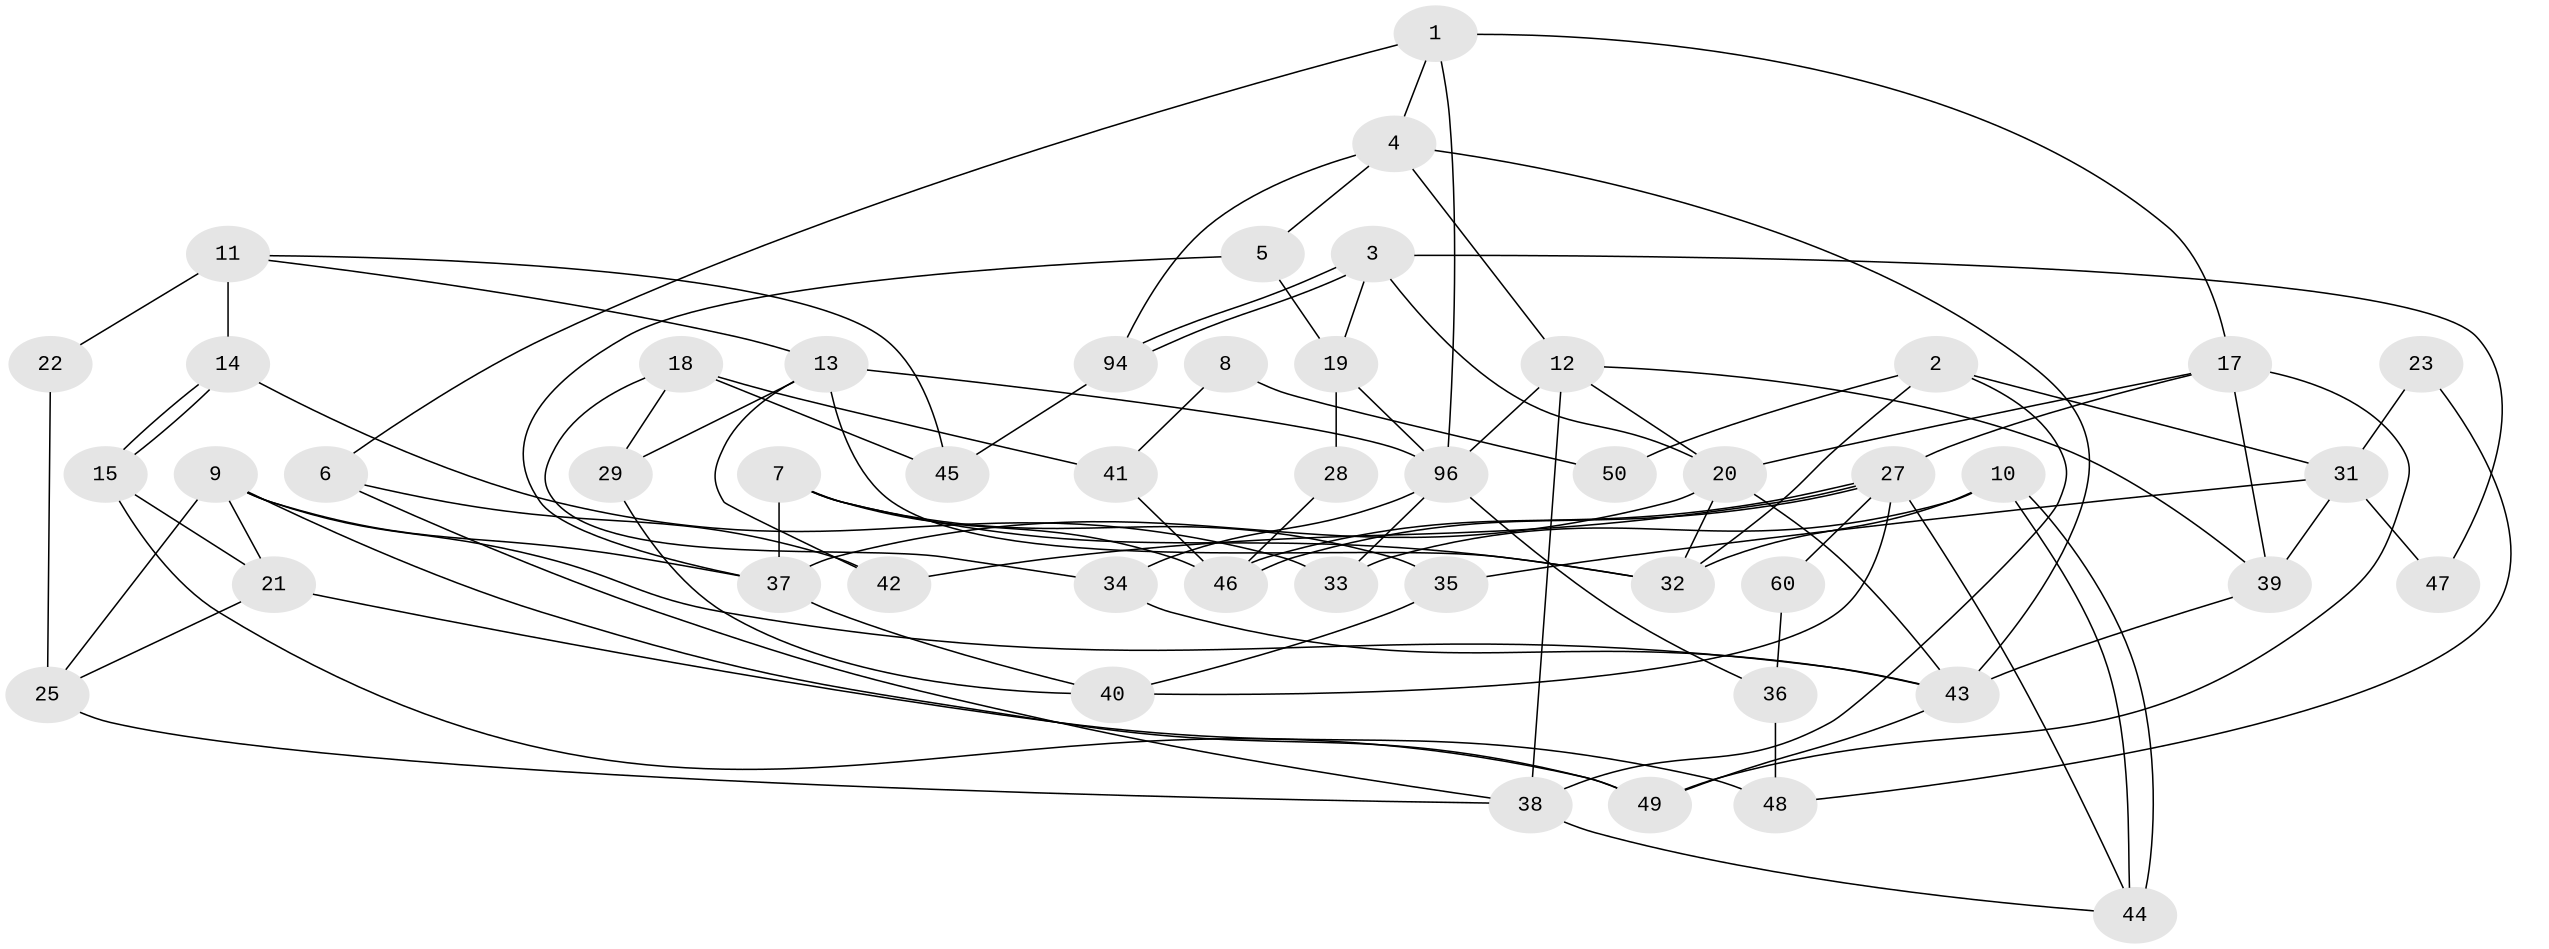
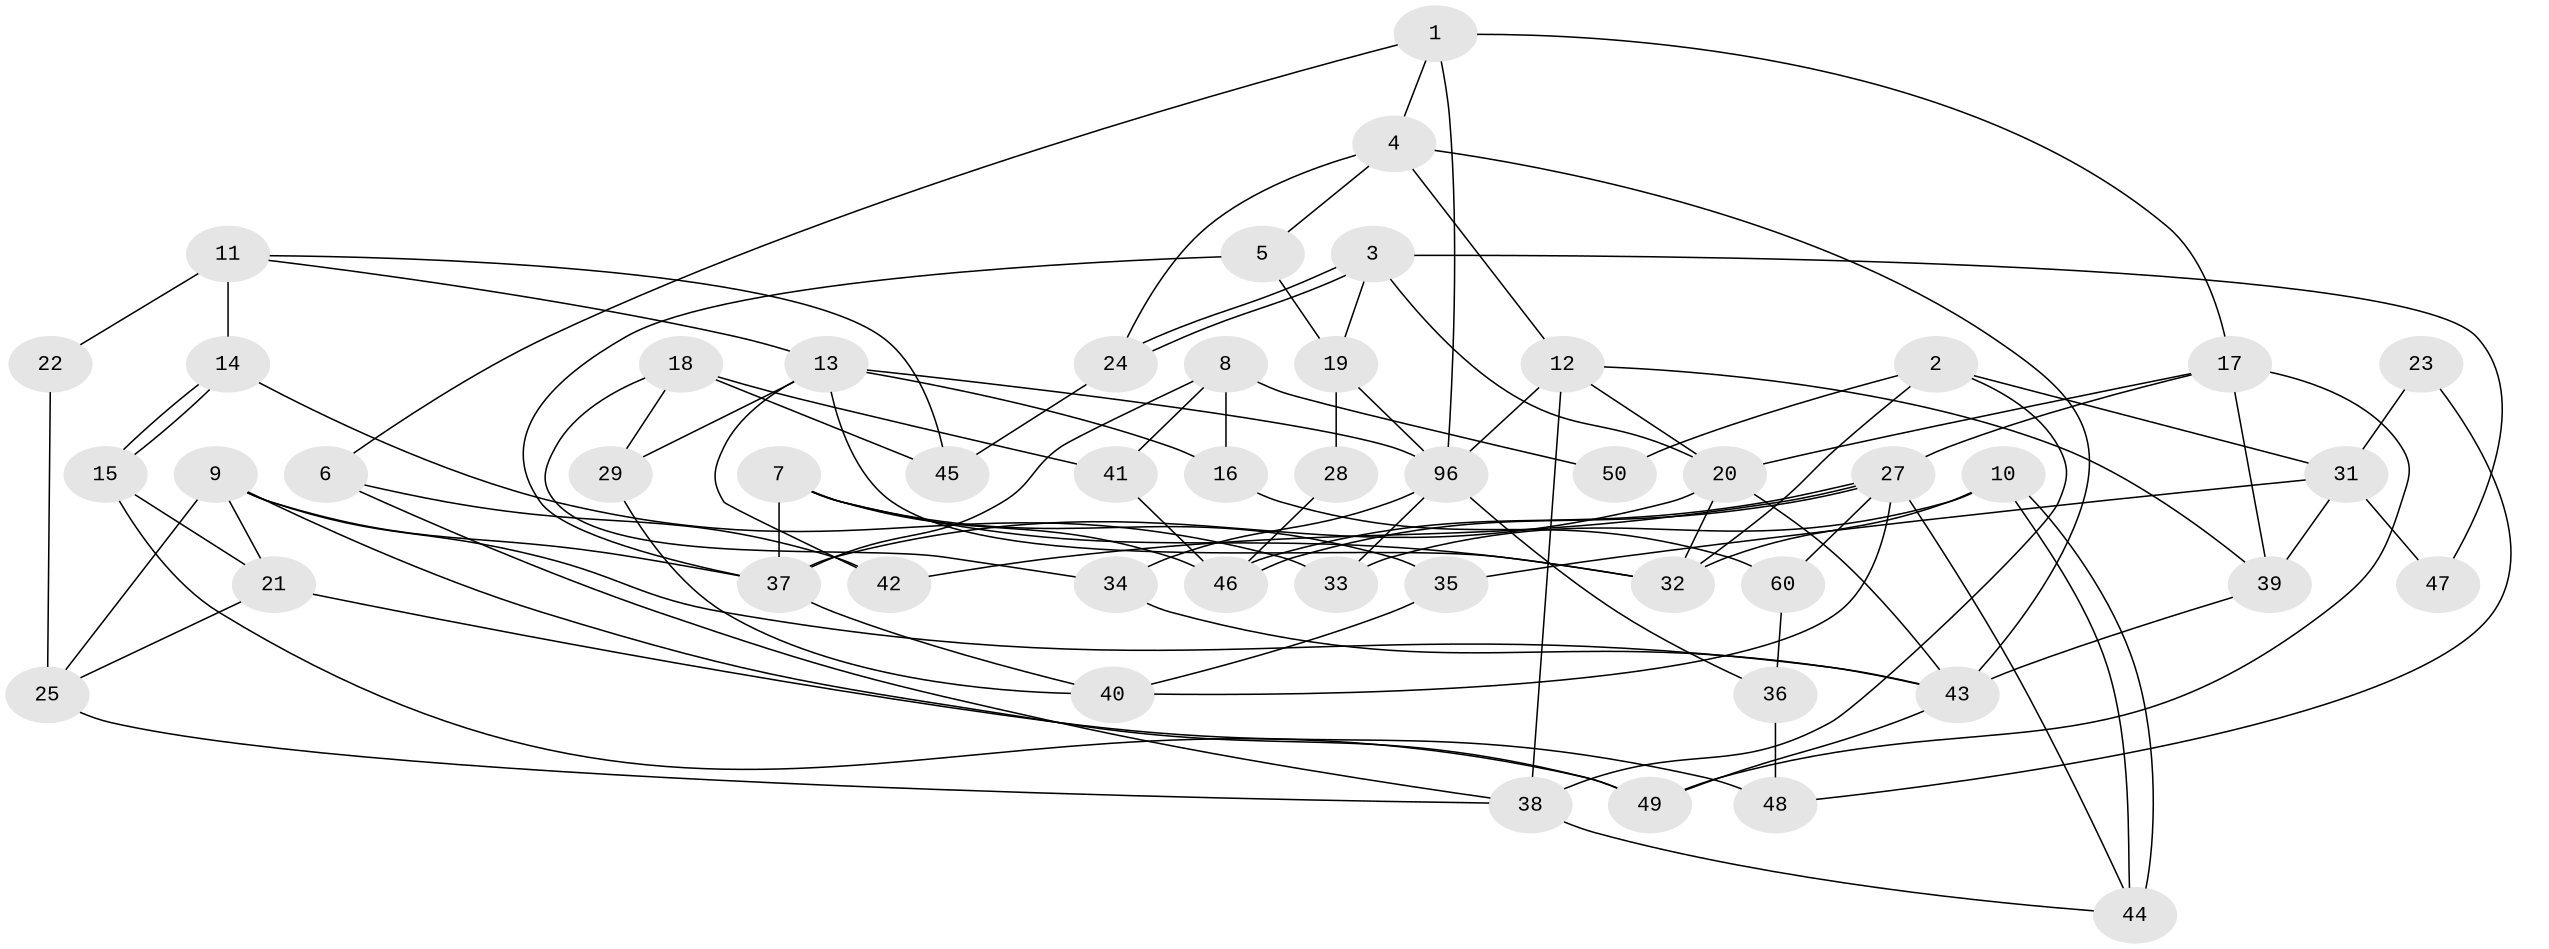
node "94": label "94" -> "24"
node "16": added
edge "8" -- "37": added
